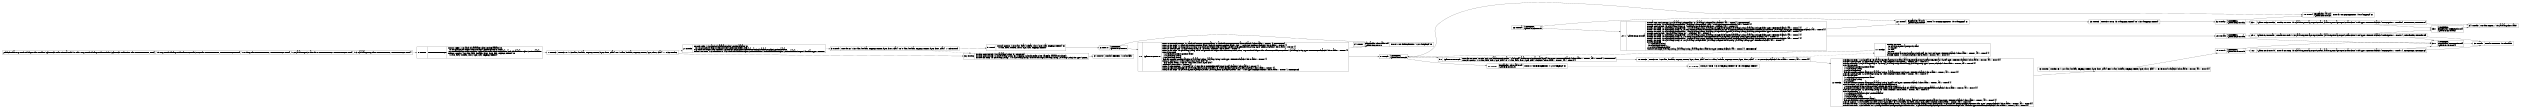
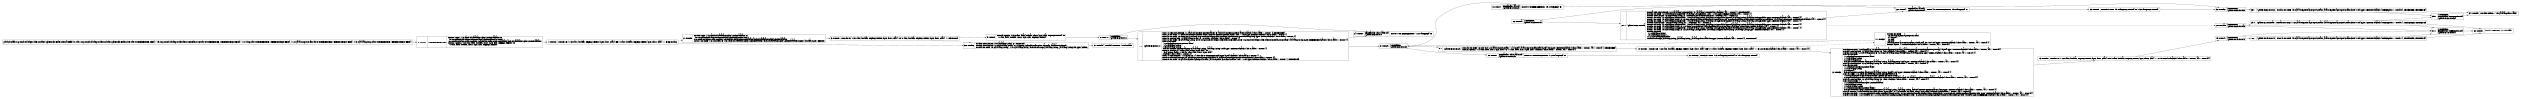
edge "32: 0x00b2" -> "18: 0x007f": reversed
